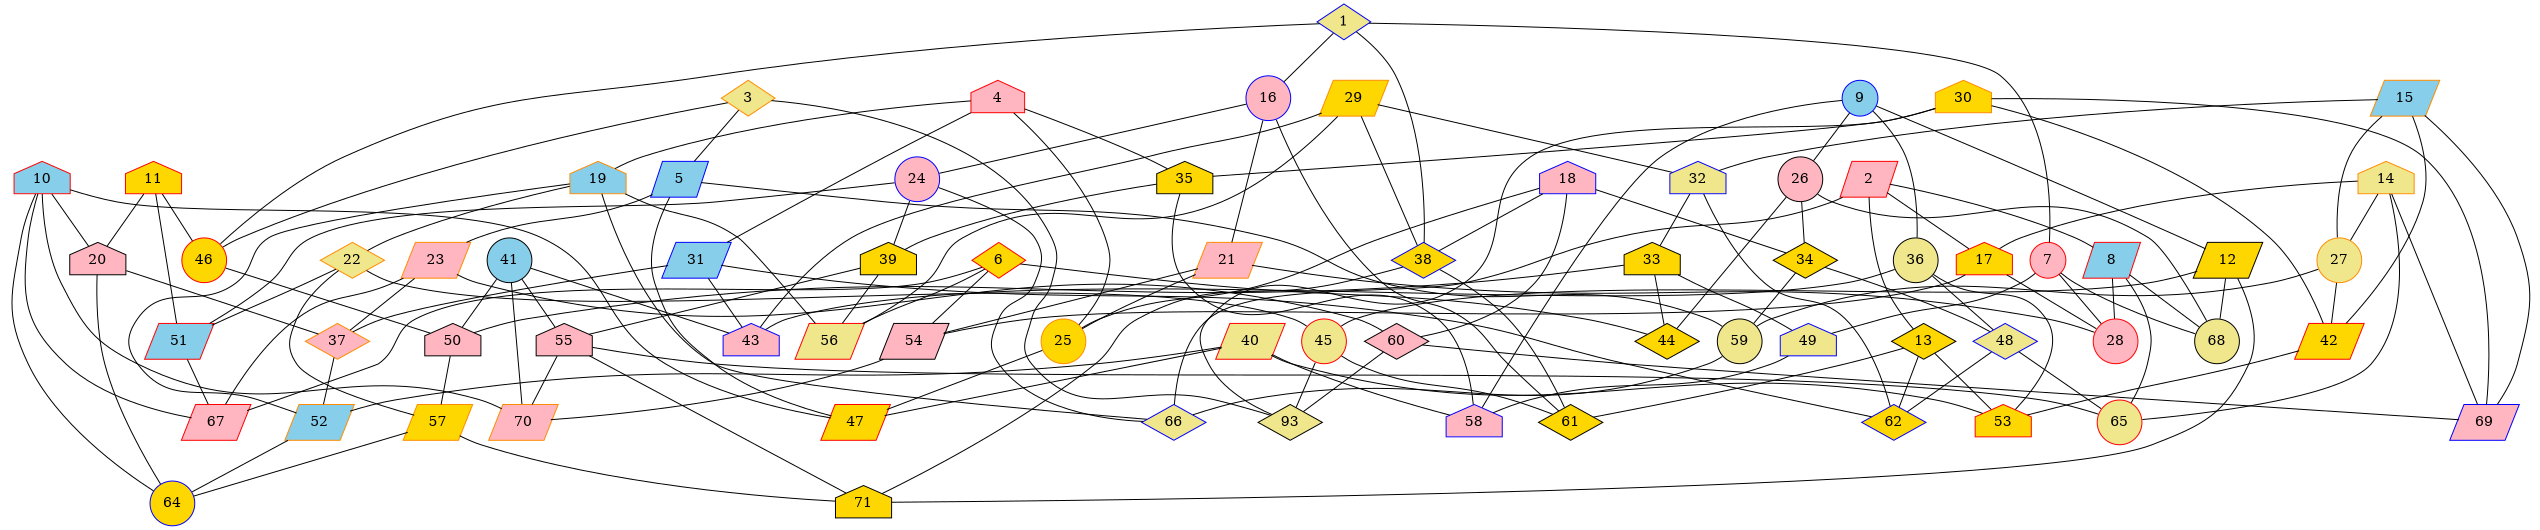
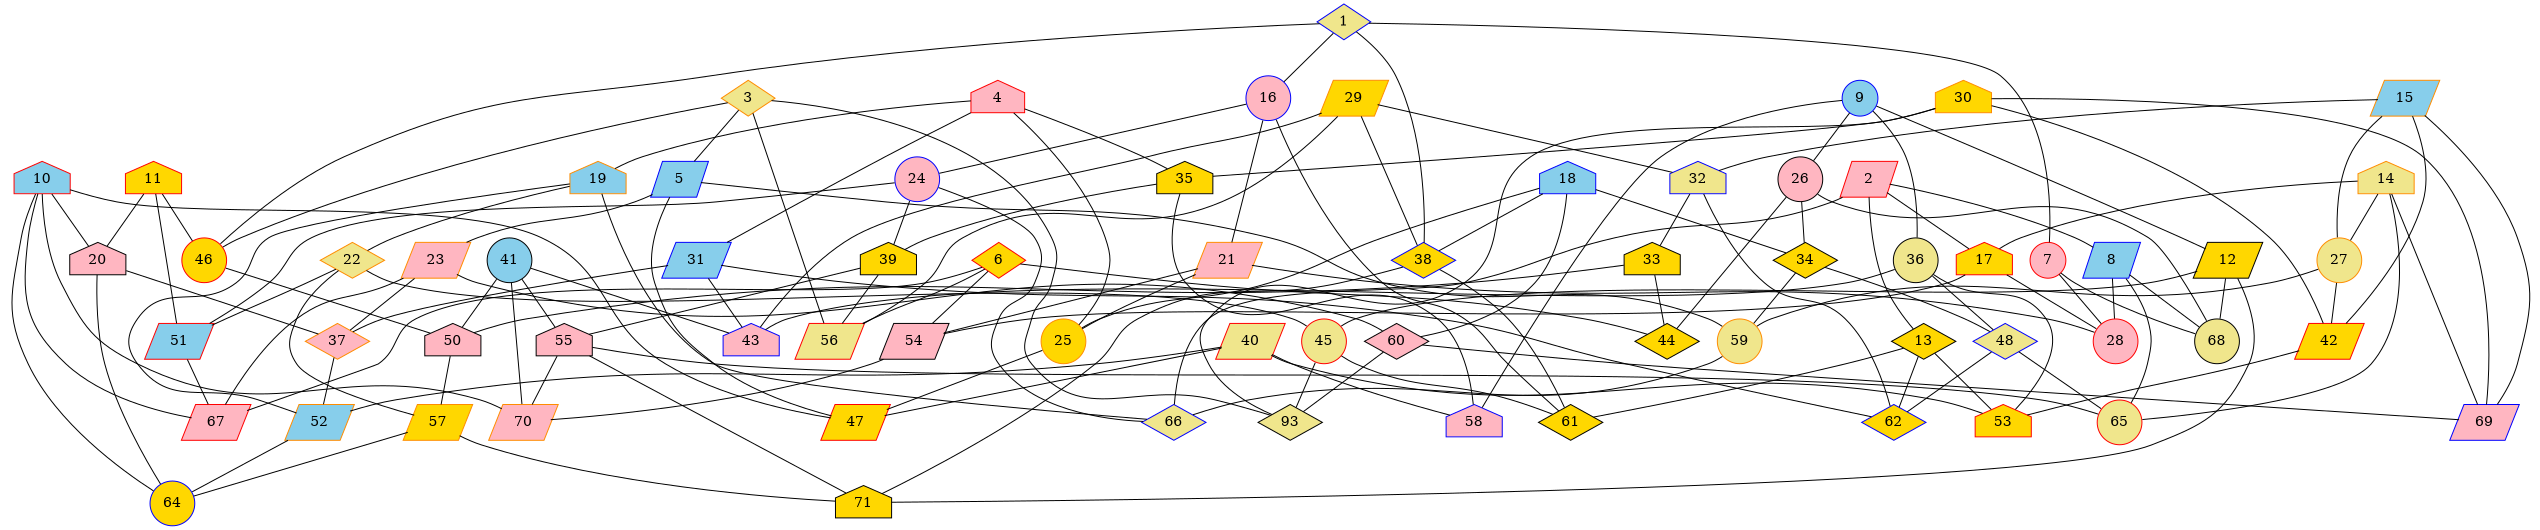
node "18": fillcolor lightpink -> skyblue
edge "19" -- "56": now "3" -- "56"
node "8": color red -> blue
node "59": color black -> darkorange
node "49": removed
